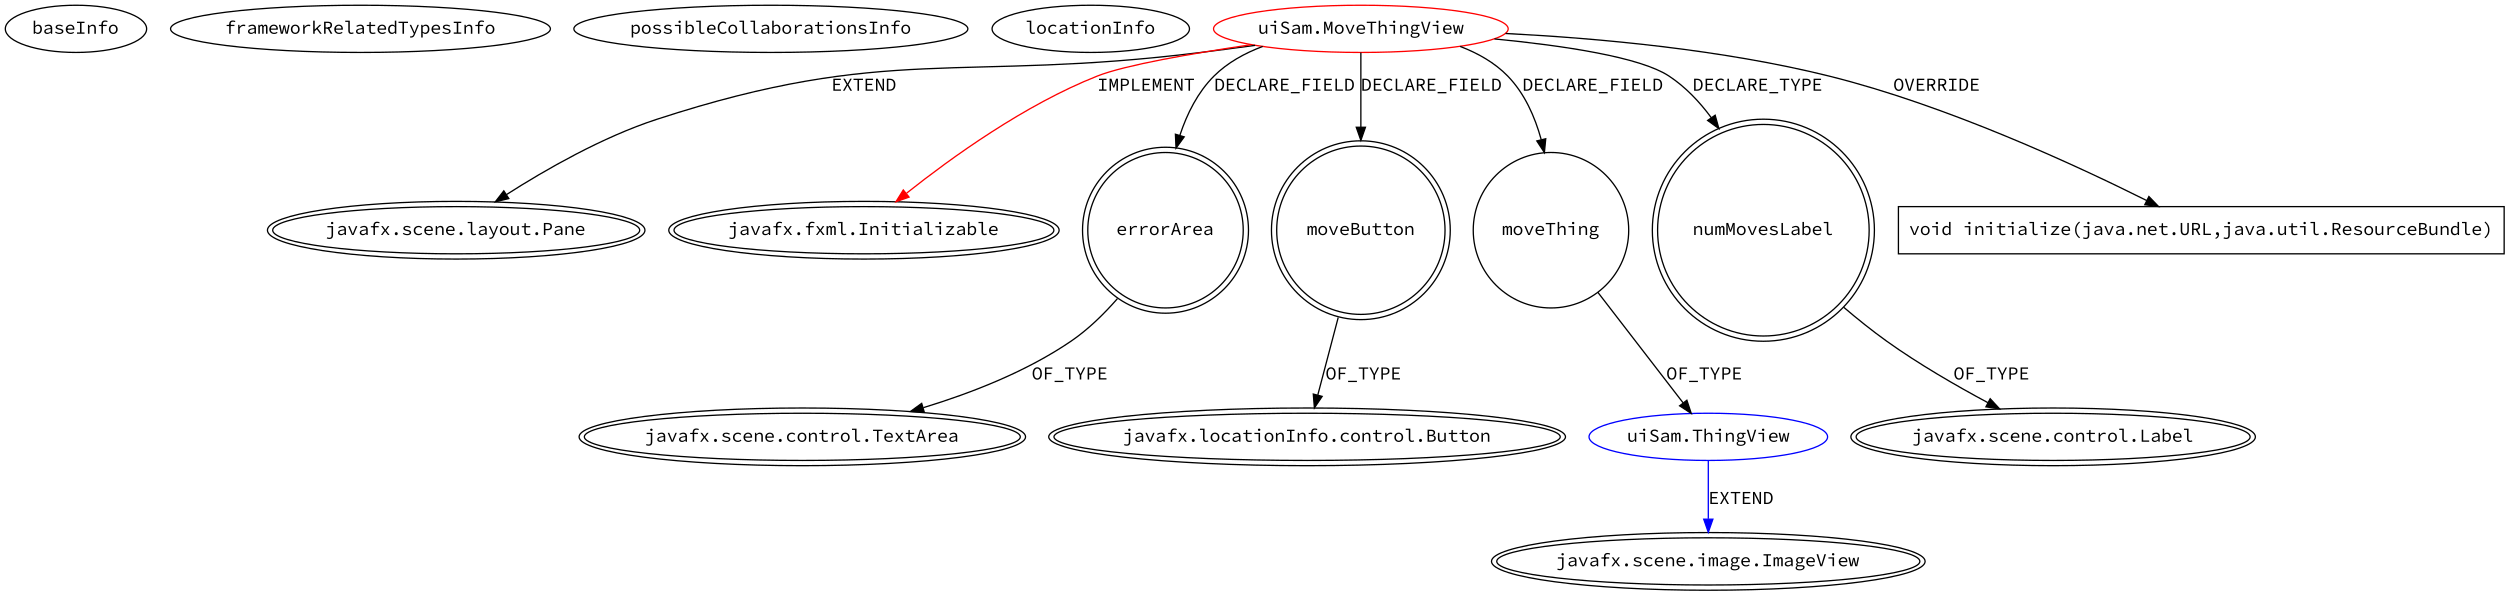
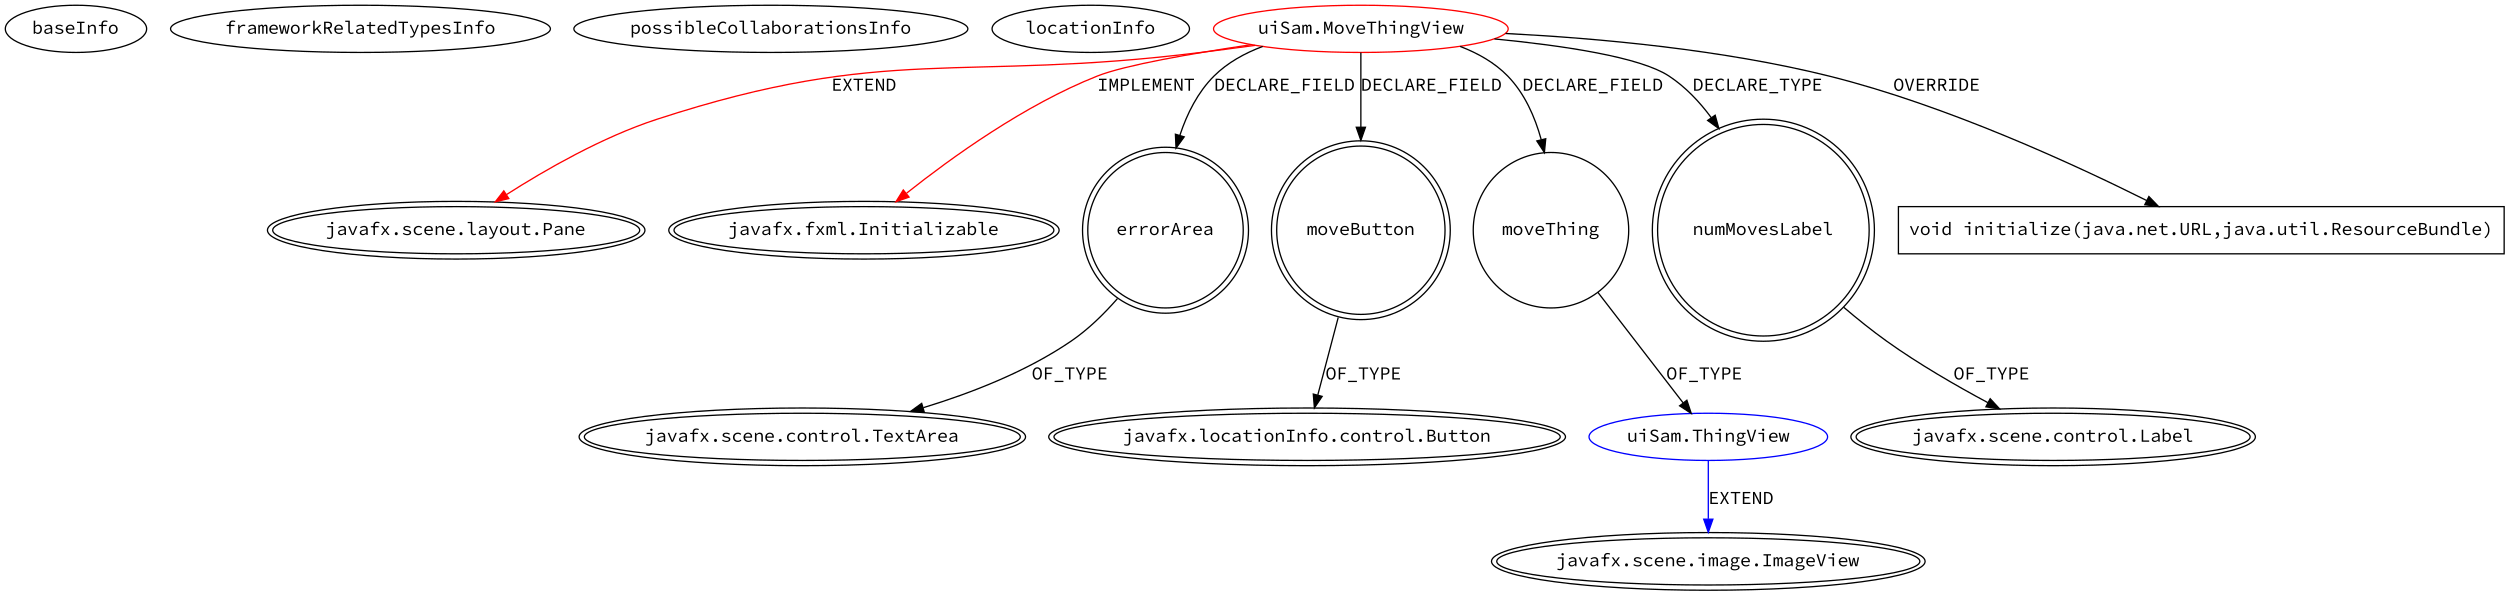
edge "uiSam.MoveThingView" -> "javafx.scene.layout.Pane": color black -> red
